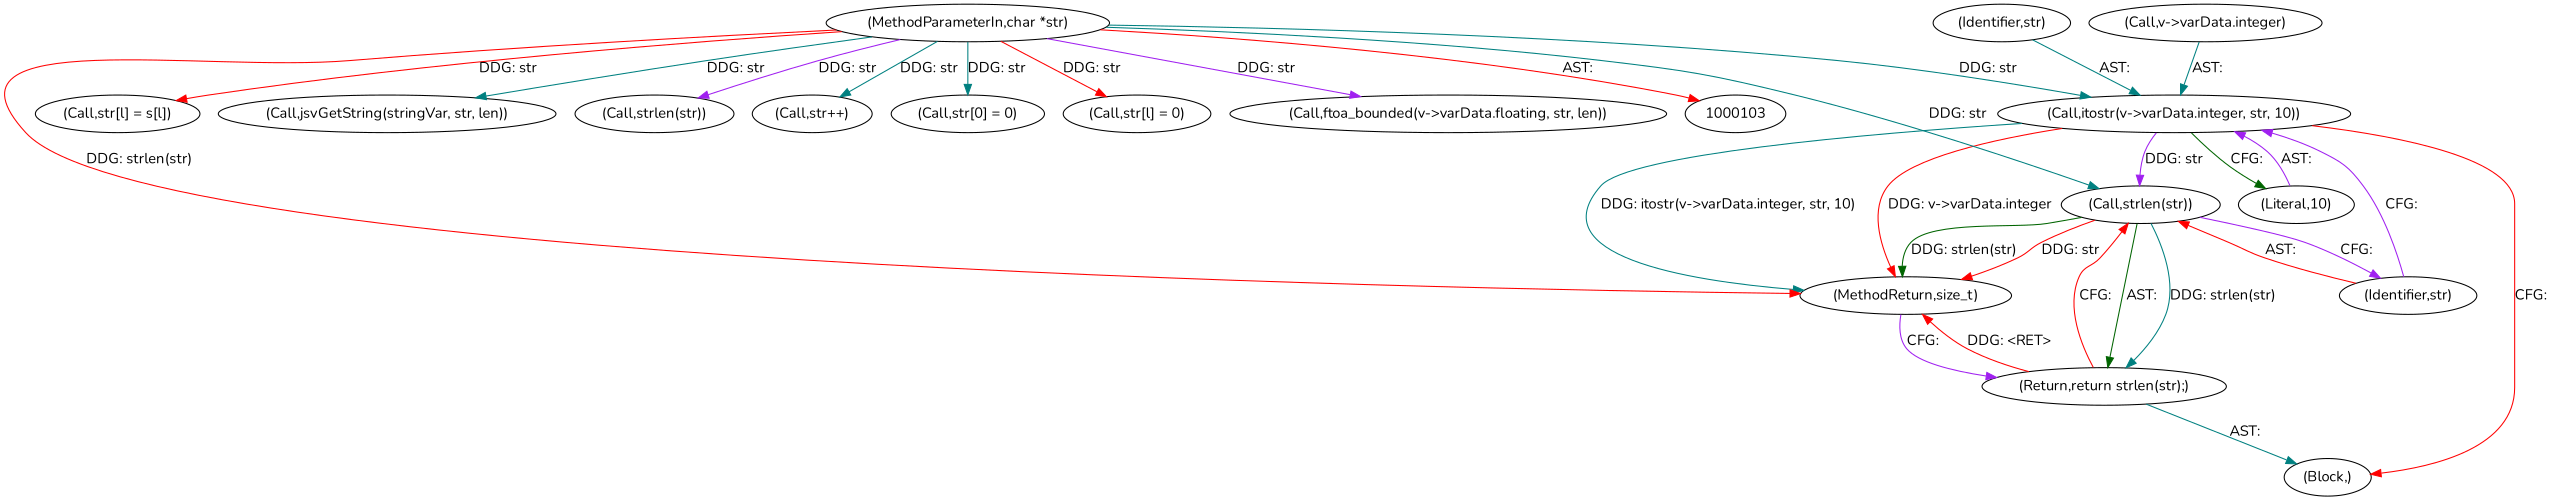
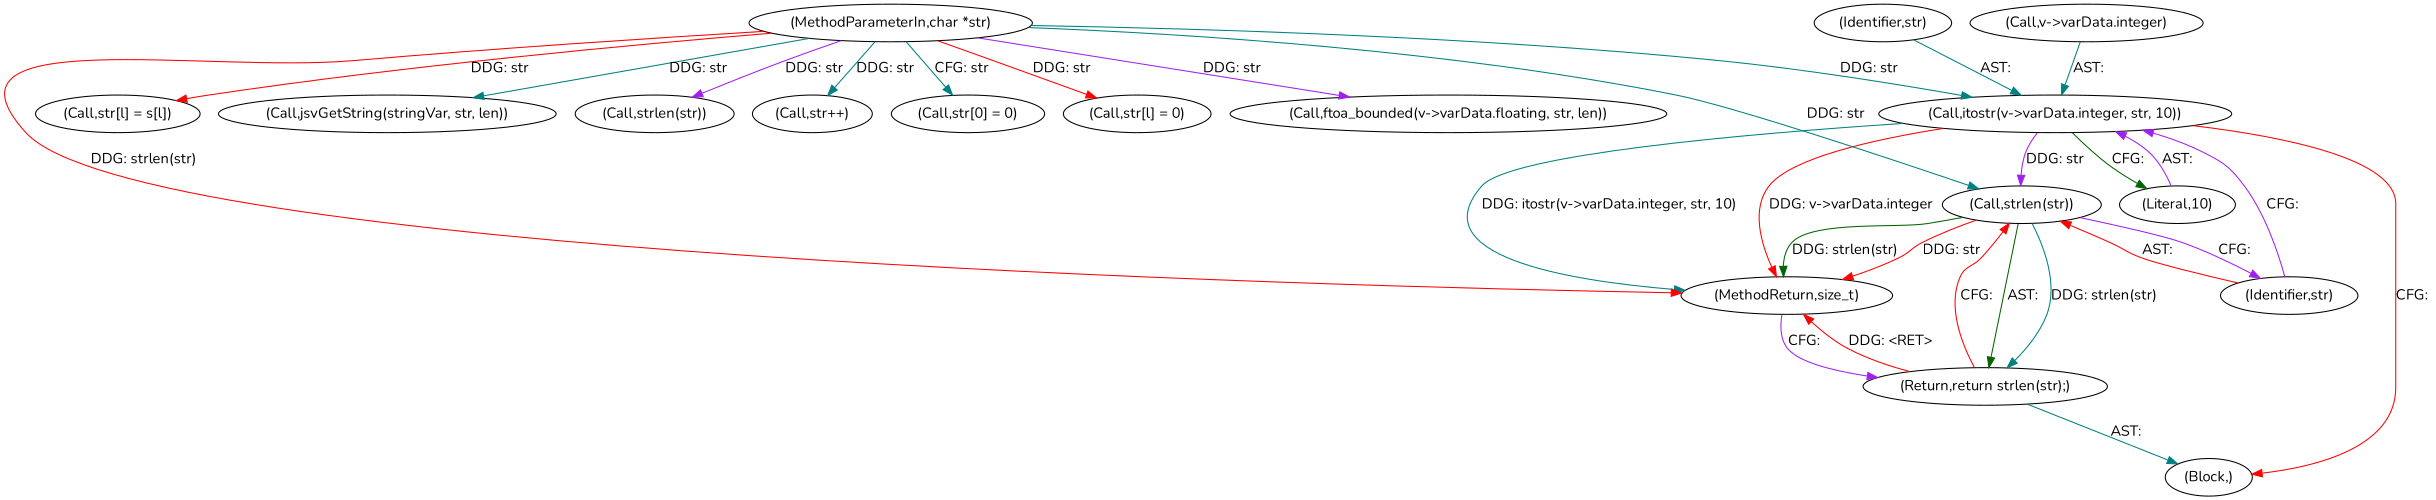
edge "(MethodParameterIn,char *str)" -> "(Call,str[0] = 0)": label "DDG: str" -> "CFG: str"
node "1000103": removed
